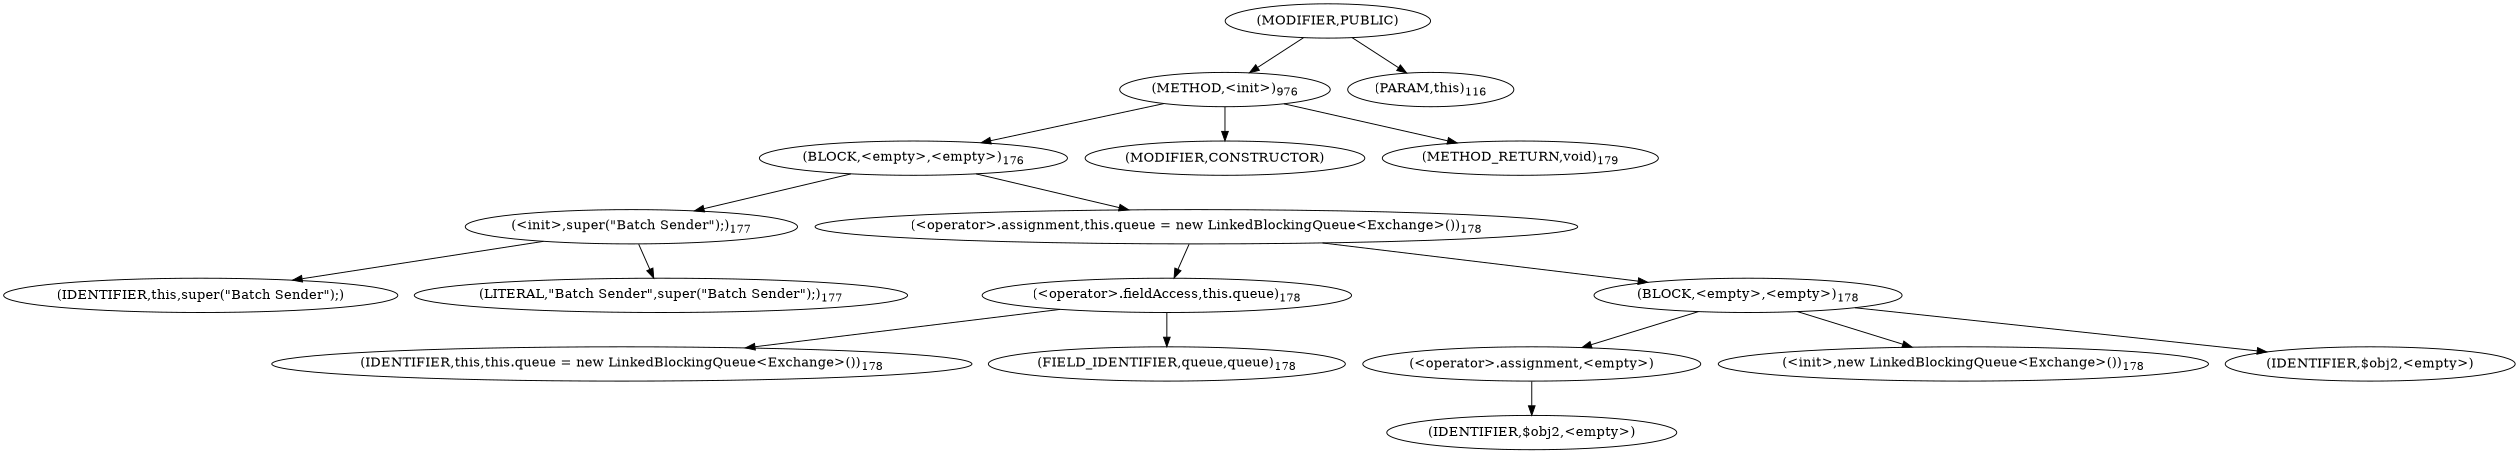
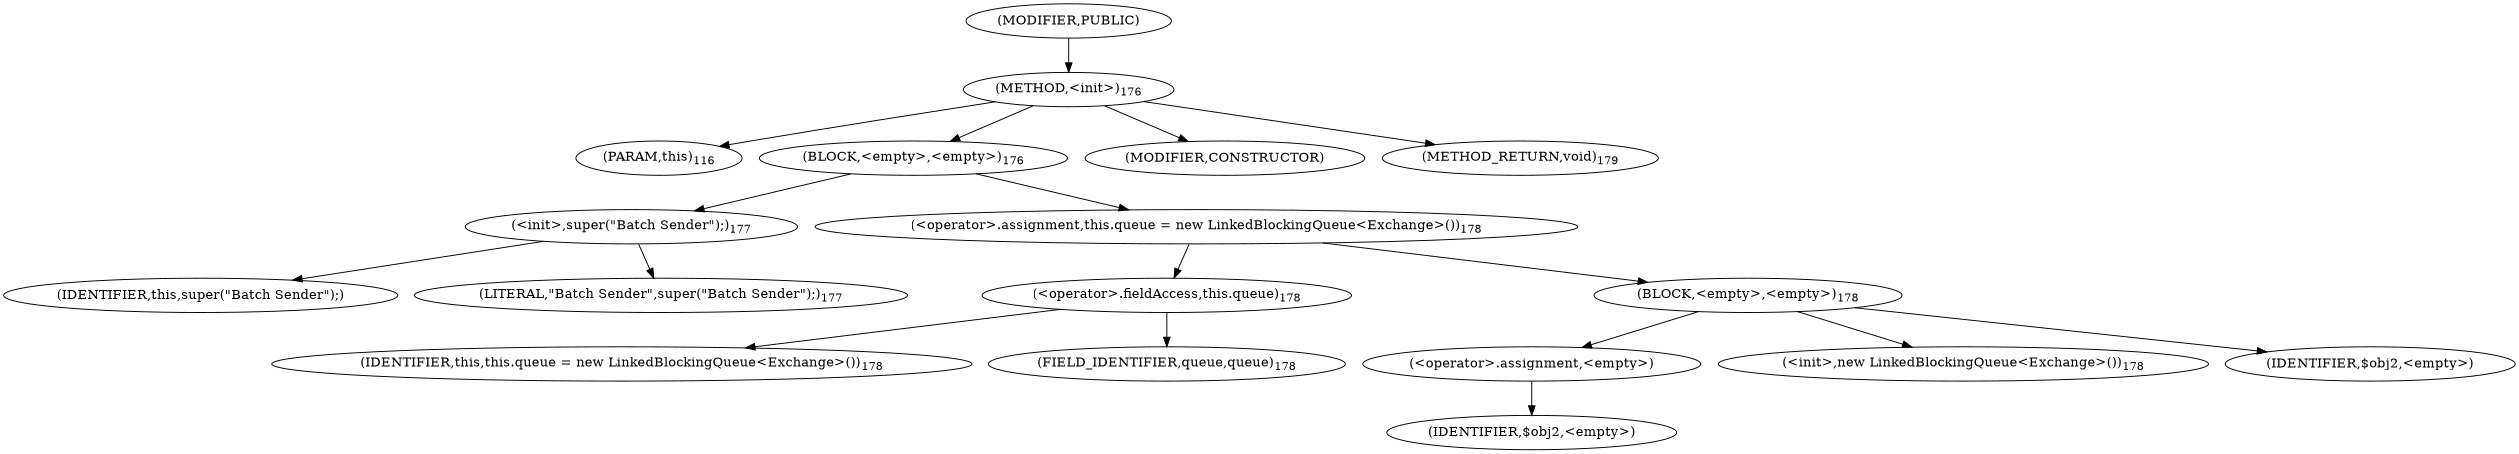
edge "(MODIFIER,PUBLIC)" -> "(PARAM,this)": now "(METHOD,<init>)" -> "(PARAM,this)"
node "(METHOD,<init>)": text "976" -> "176"
